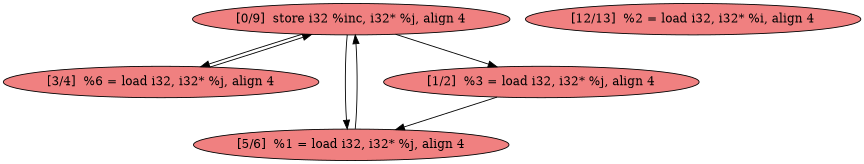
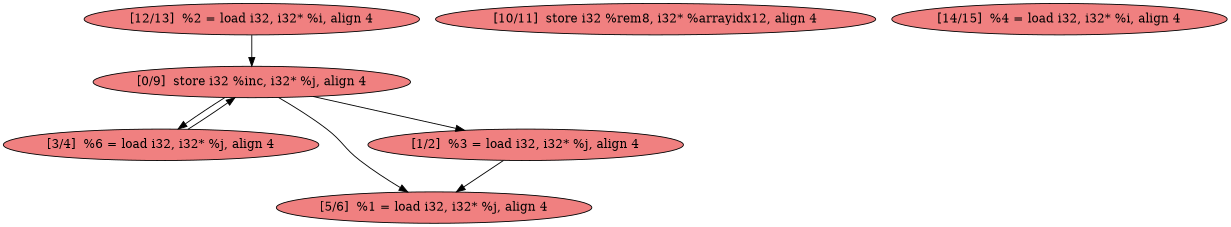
node "[10/11]  store i32 %rem8, i32* %arrayidx12, align 4": added
node "[14/15]  %4 = load i32, i32* %i, align 4": added
edge "[5/6]  %1 = load i32, i32* %j, align 4" -> "[0/9]  store i32 %inc, i32* %j, align 4": now "[12/13]  %2 = load i32, i32* %i, align 4" -> "[0/9]  store i32 %inc, i32* %j, align 4"
